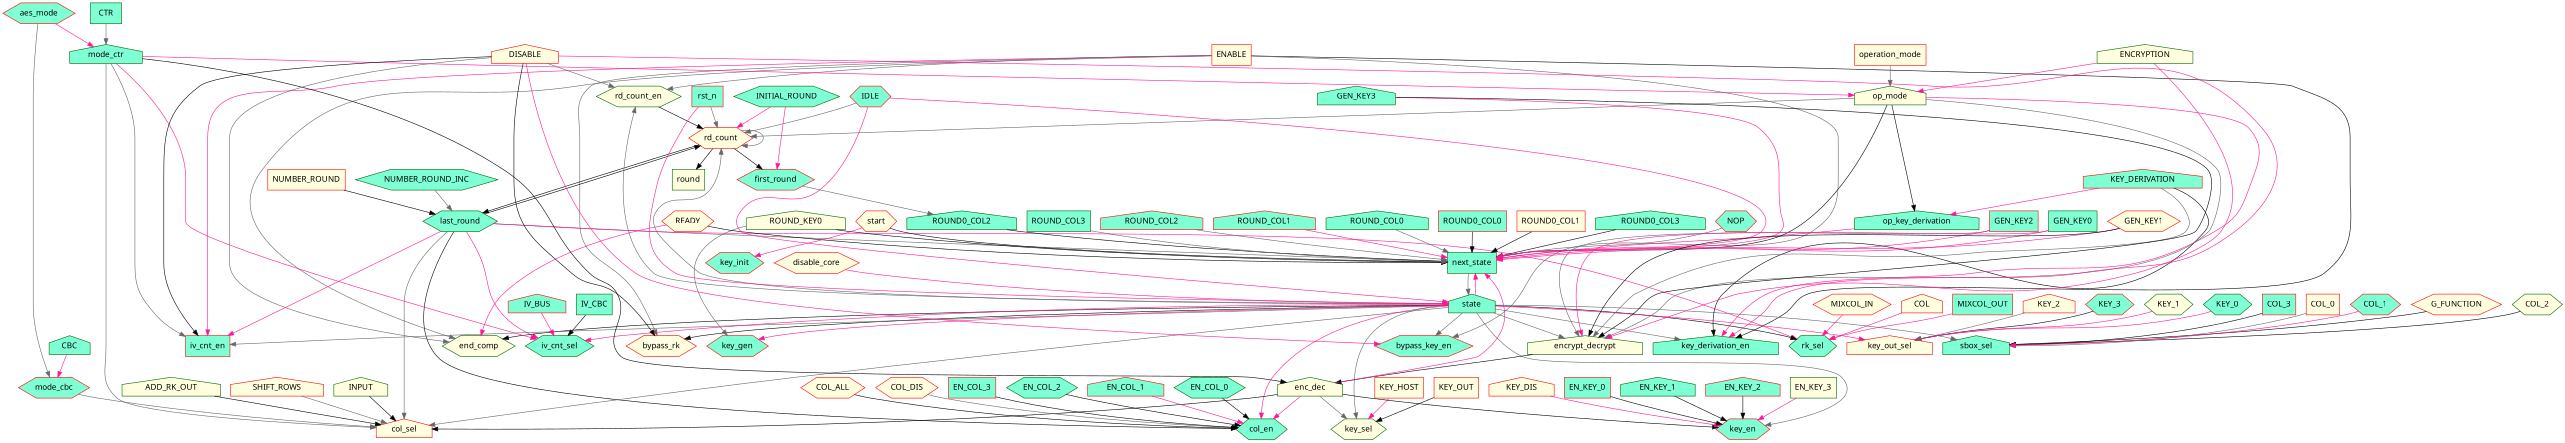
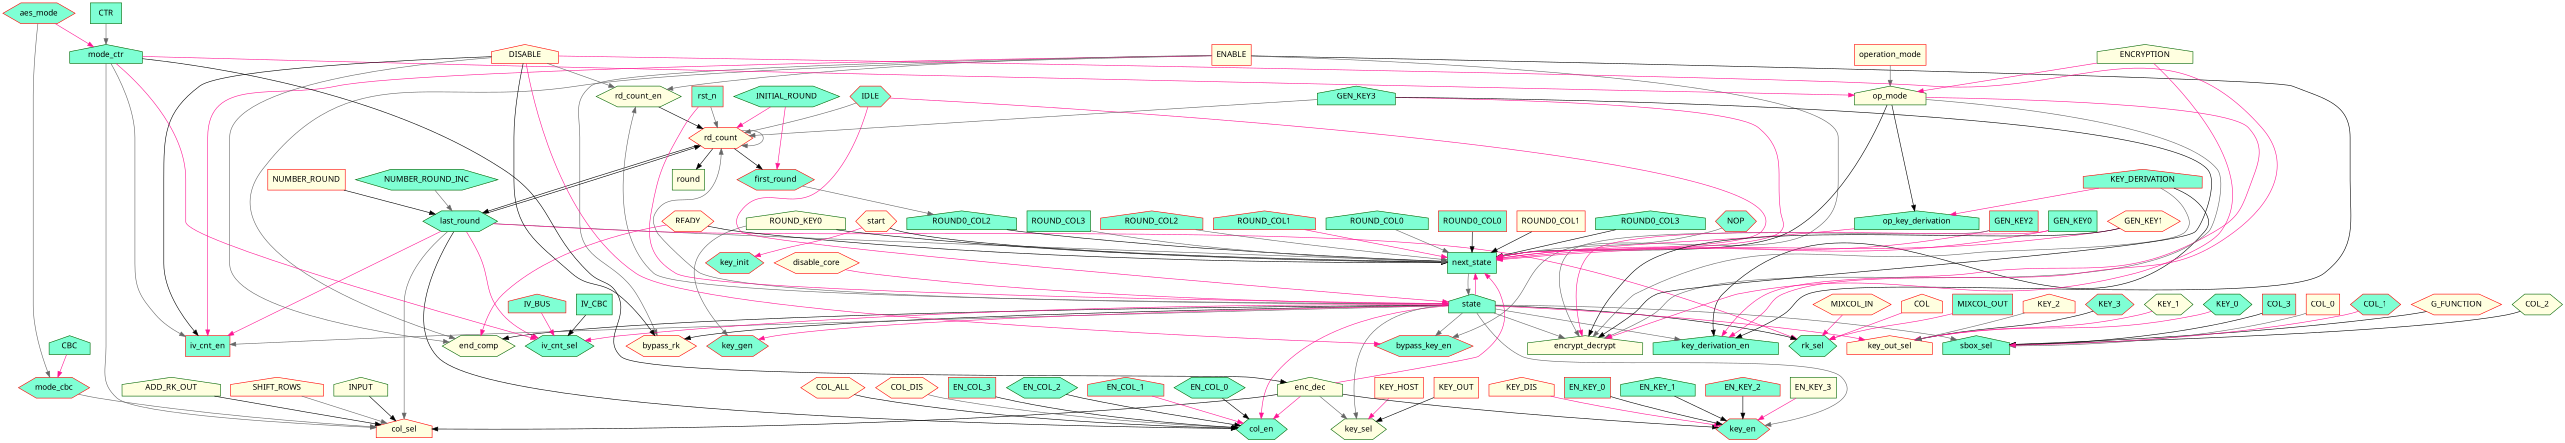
edge "op_mode" -> "rd_count": now "GEN_KEY3" -> "rd_count"
edge "state" -> "col_sel": removed
edge "encrypt_decrypt" -> "enc_dec": removed
